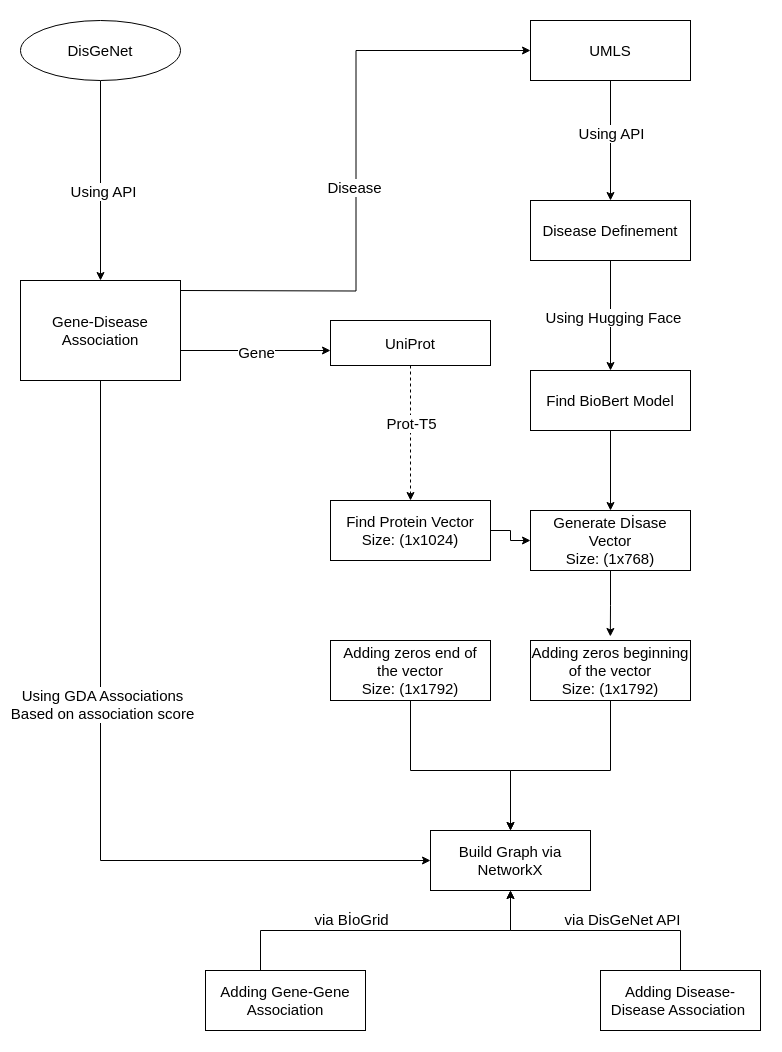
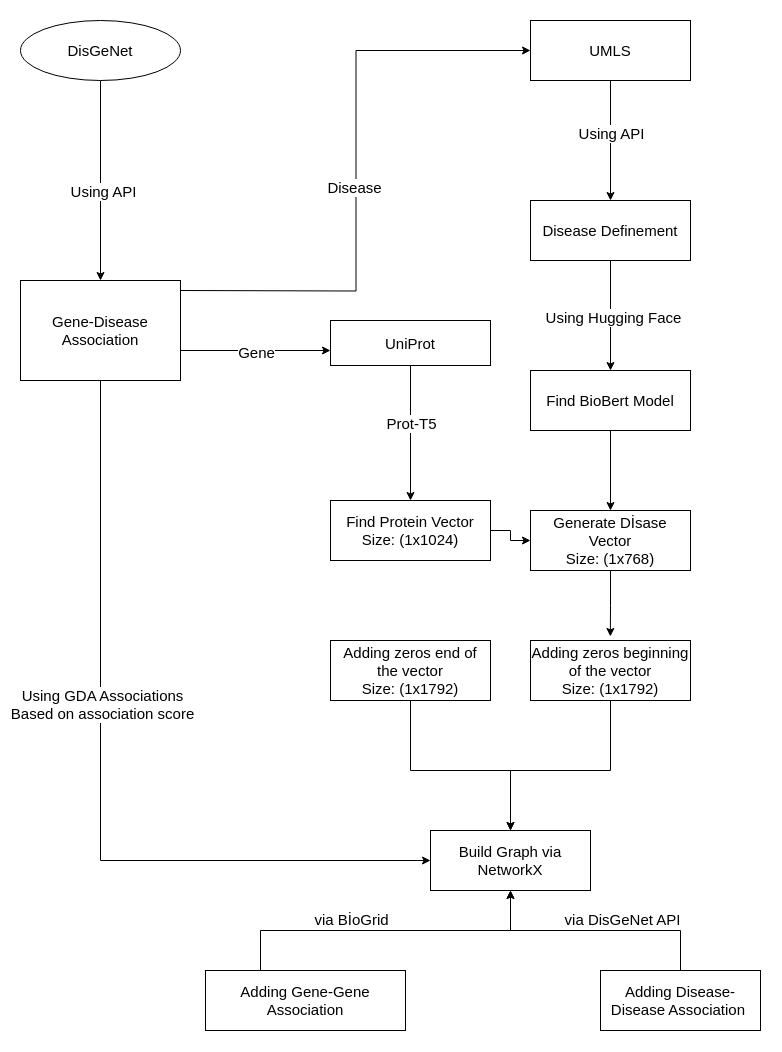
edge "UniProt" -> "Find Protein Vector Size: (1x1024)": style dashed -> solid
node "Adding Gene-Gene Association": size 160x60 -> 200x60
